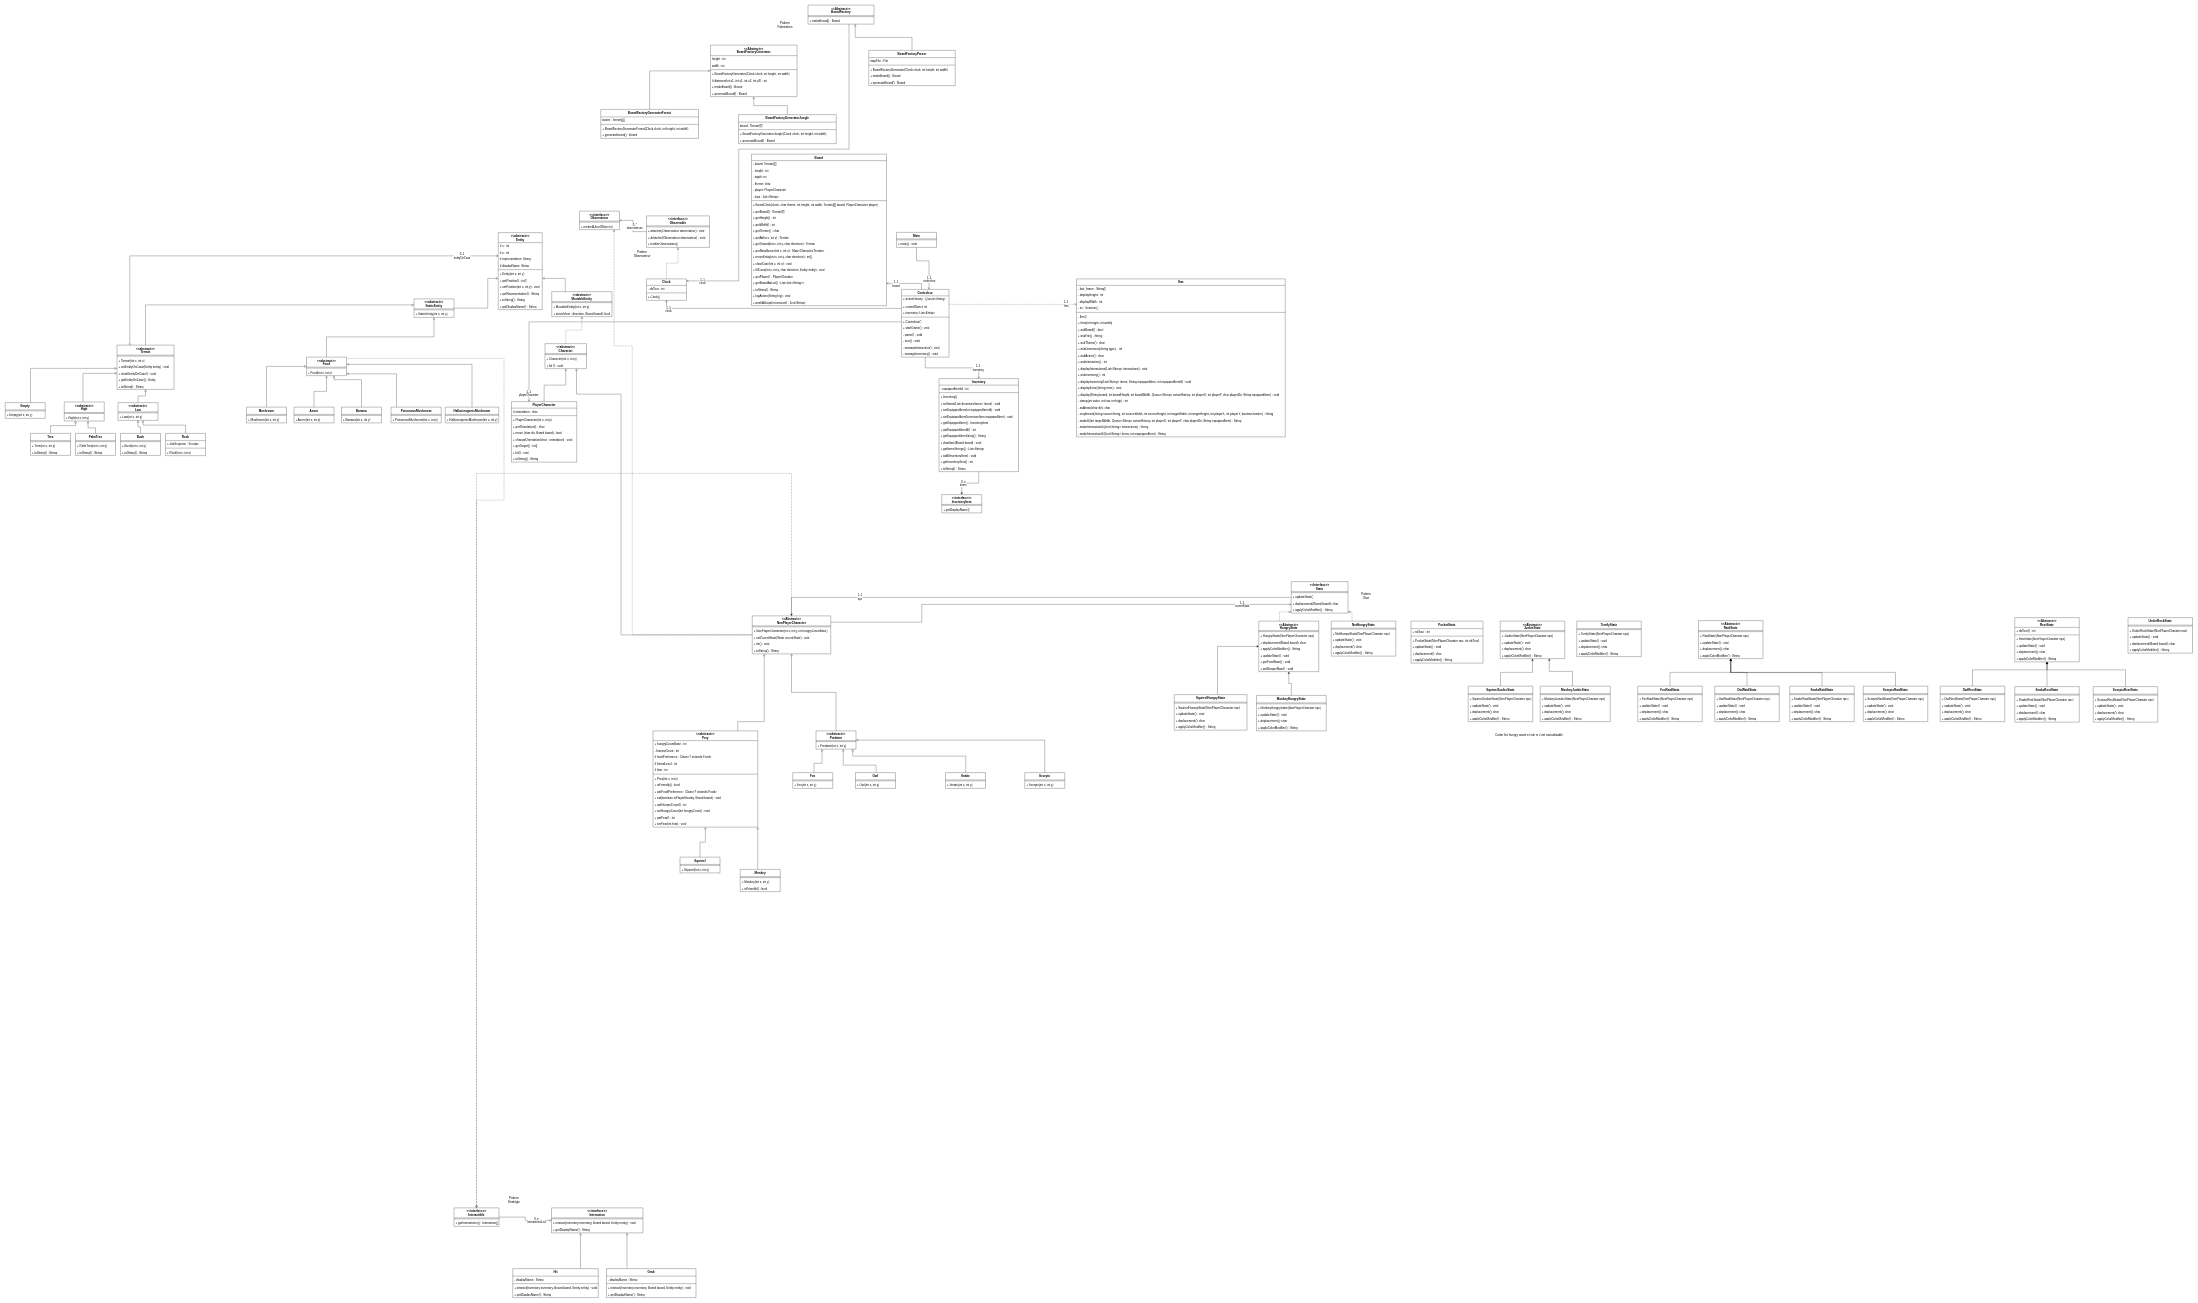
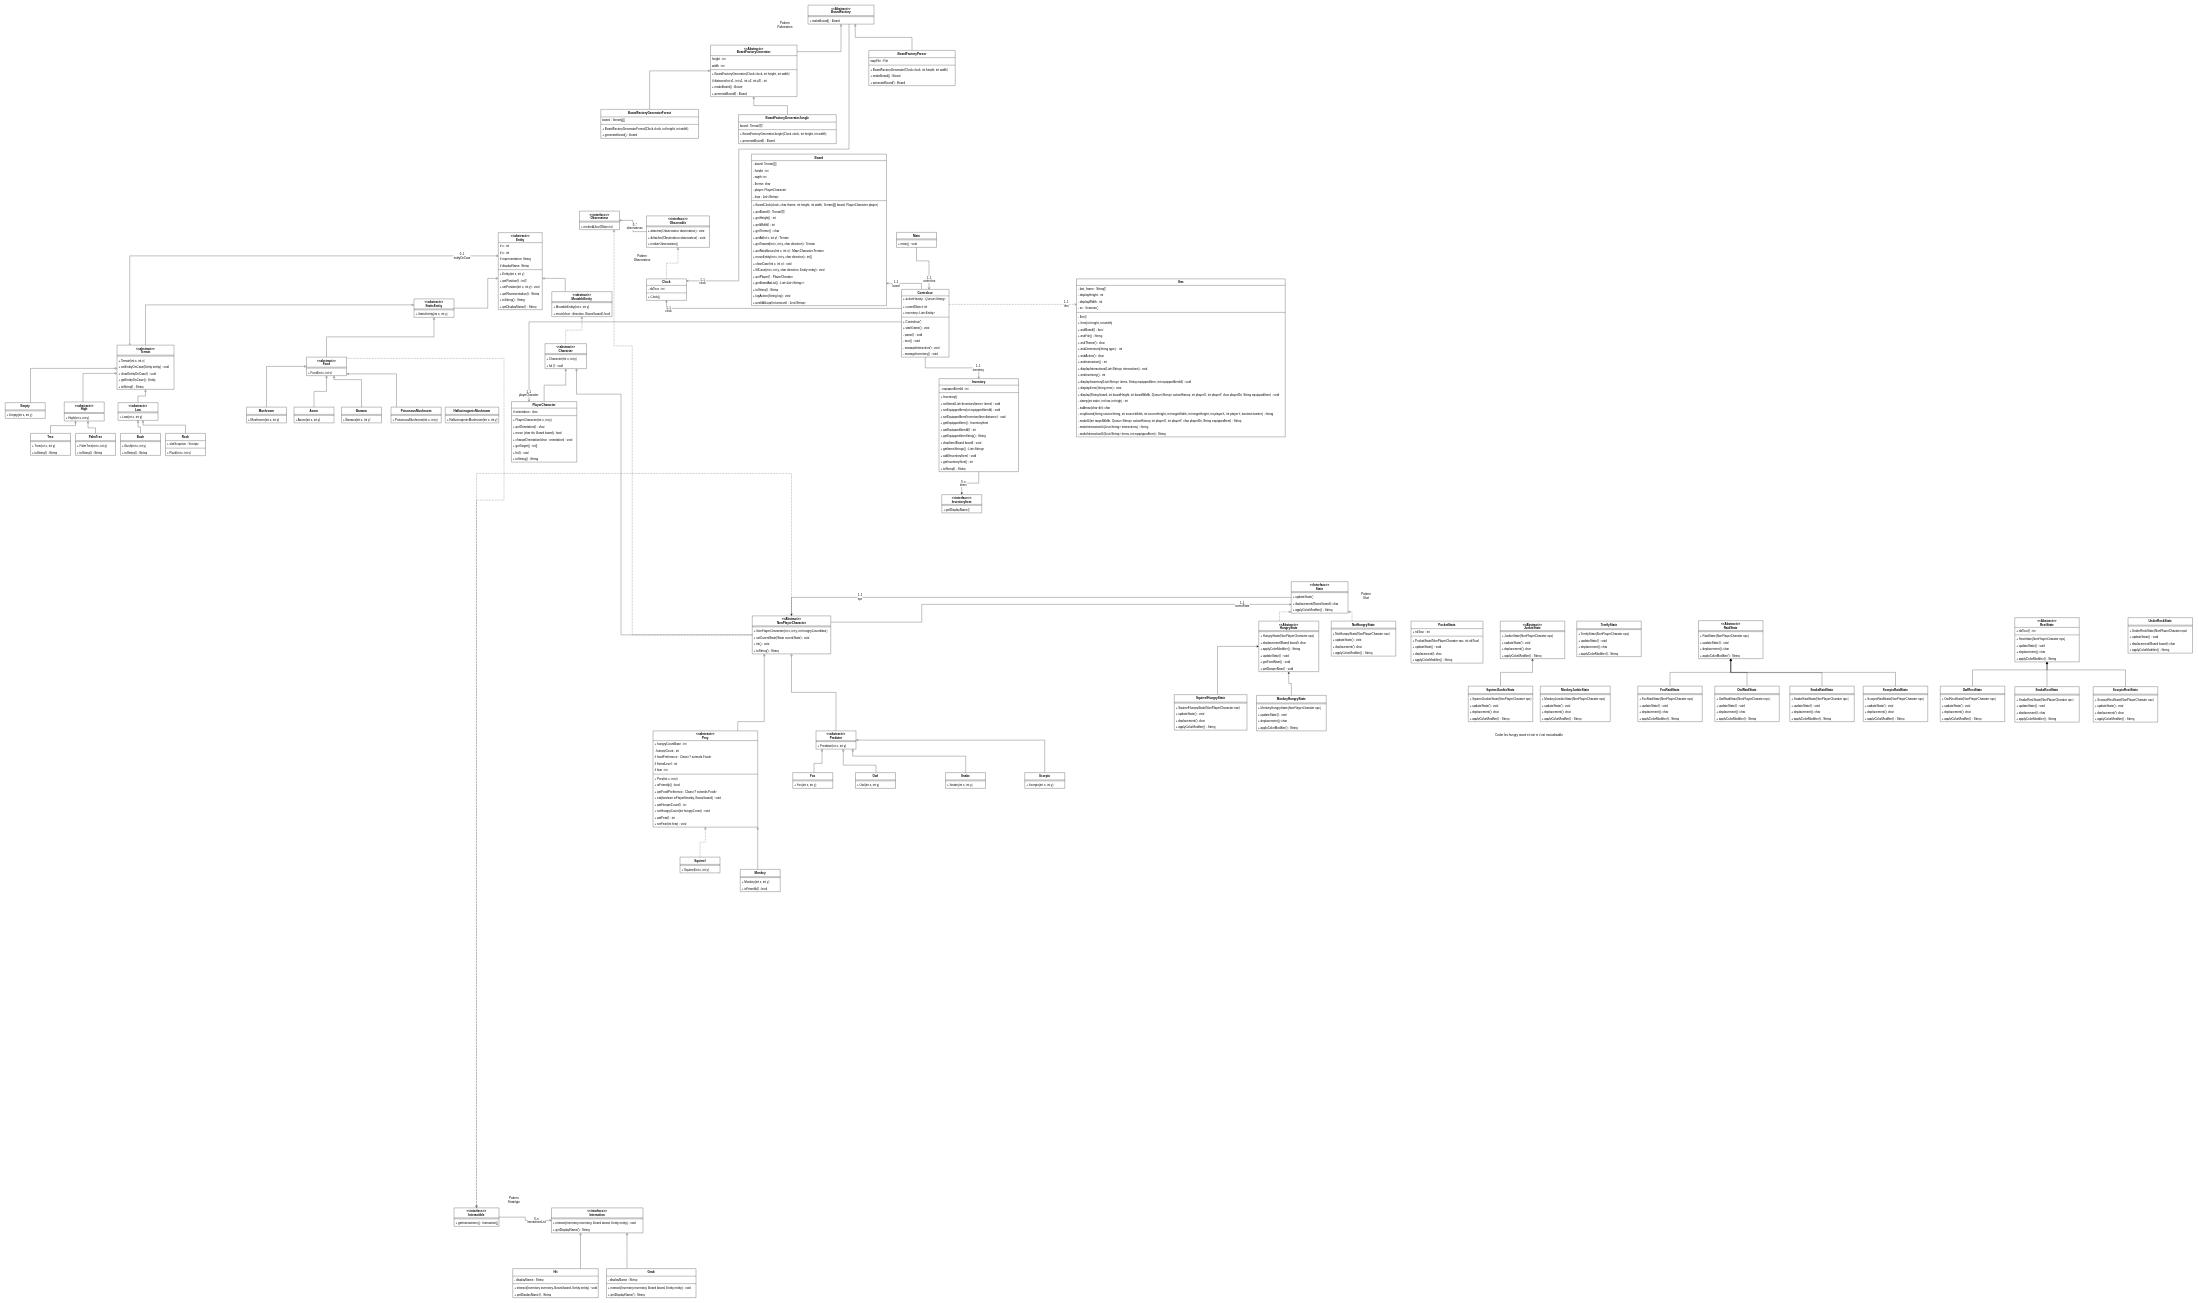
edge "<<Abstract>> BoardFactoryGenerator" -> "<<Abstract>> BoardFactory": added
node "Pattern Observateur": moved (642, 254) -> (642, 258)
edge "HallucinogenicMushroom" -> "<<abstract>> Food": removed
node "+ setEquippedItem(InventoryItem equippedItem) : void": label "+ setEquippedItem(InventoryItem equippedItem) : void" -> "+ setEquippedItem(InventoryItem distance) : void"
edge "MonkeyJunkieState" -> "<<Abstract>> JunkieState": removed
edge "Squirrel" -> "<<abstract>> Prey": style solid -> dashed
